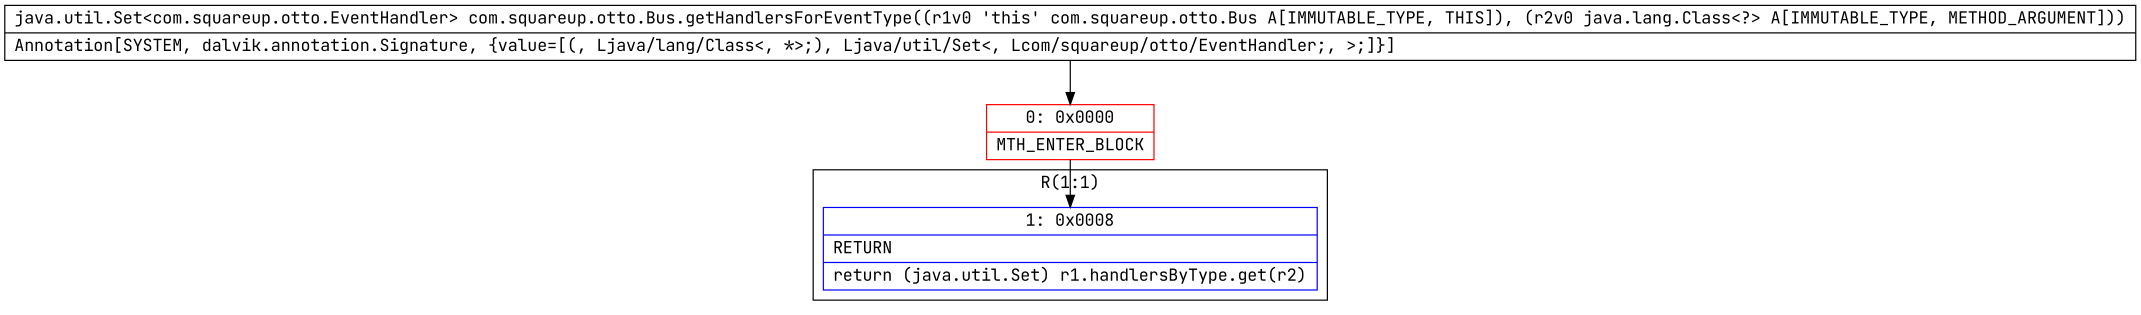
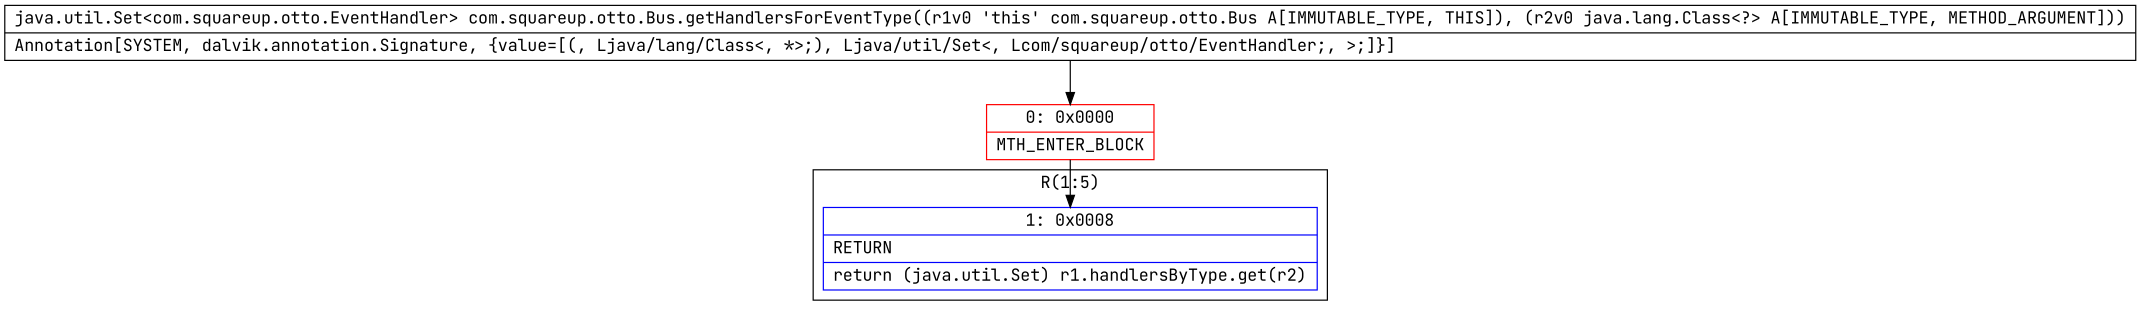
cluster "R(1:1)": label "R(1:1)" -> "R(1:5)"
